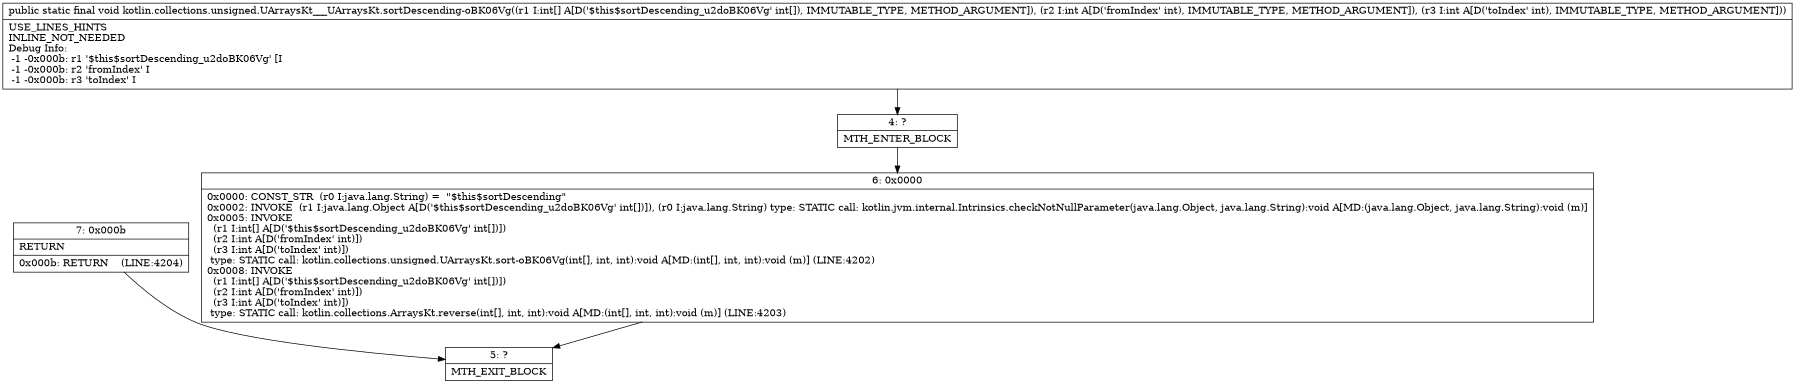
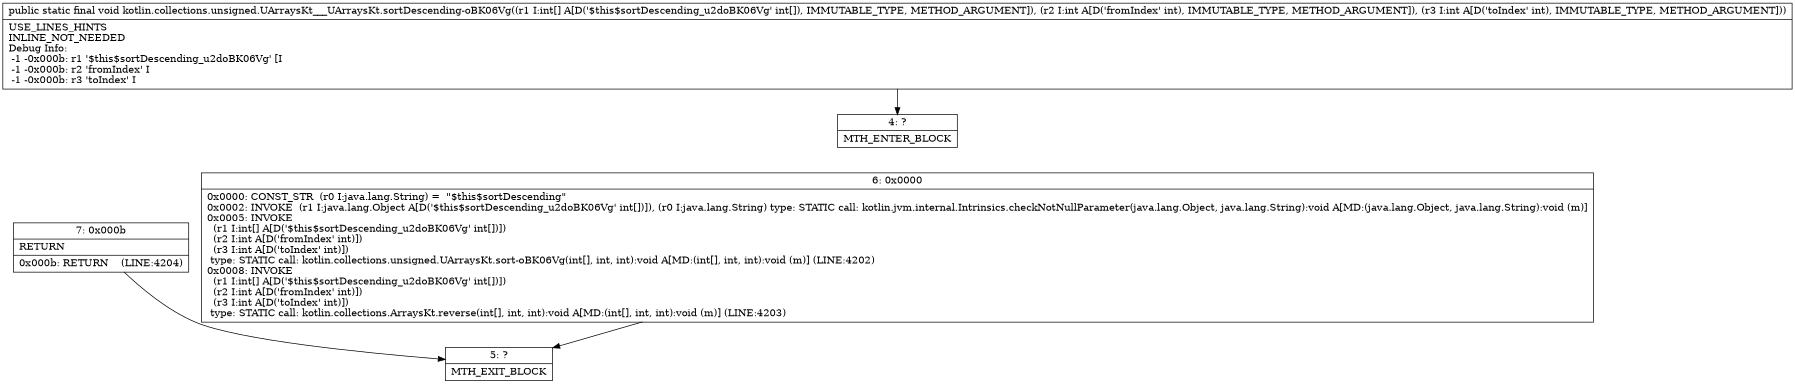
edge "4: ?" -> "6: 0x0000": removed
